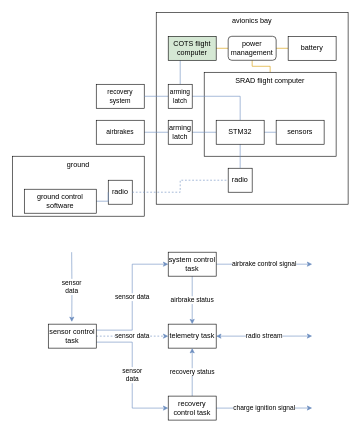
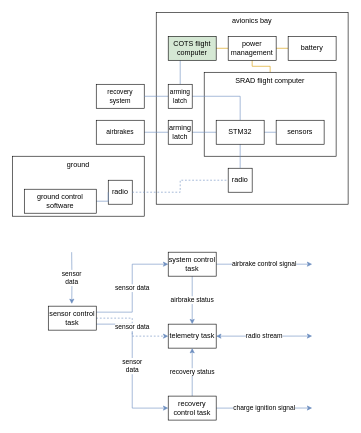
node "power management": shape rounded rectangle -> rectangle
node "sensor control task": moved (72, 336) -> (72, 318)
